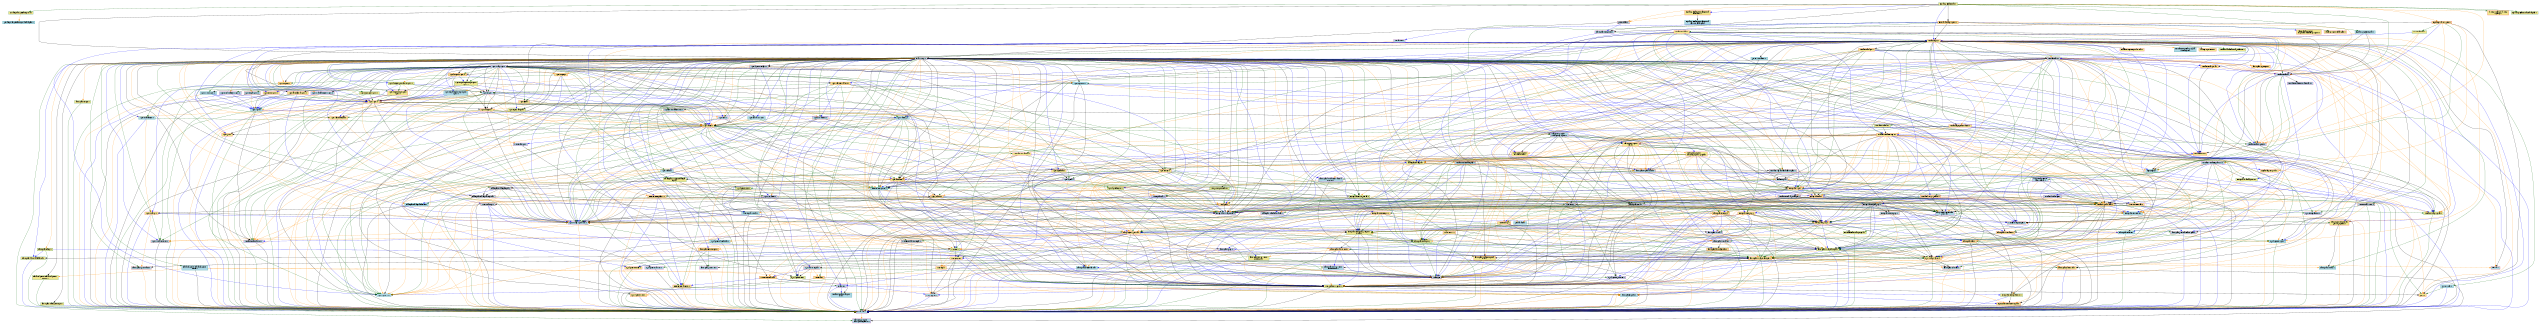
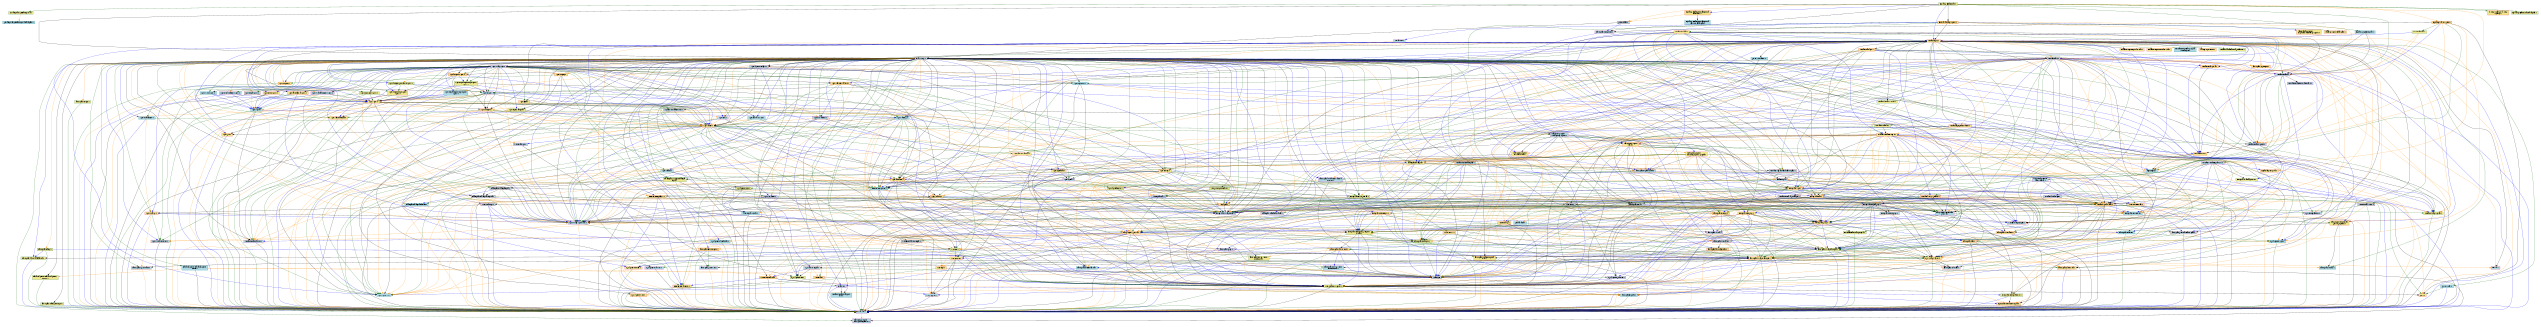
node "Concepts/StaticStructProvider.h": added
node "UObject/PropertyVisitor.h": added
